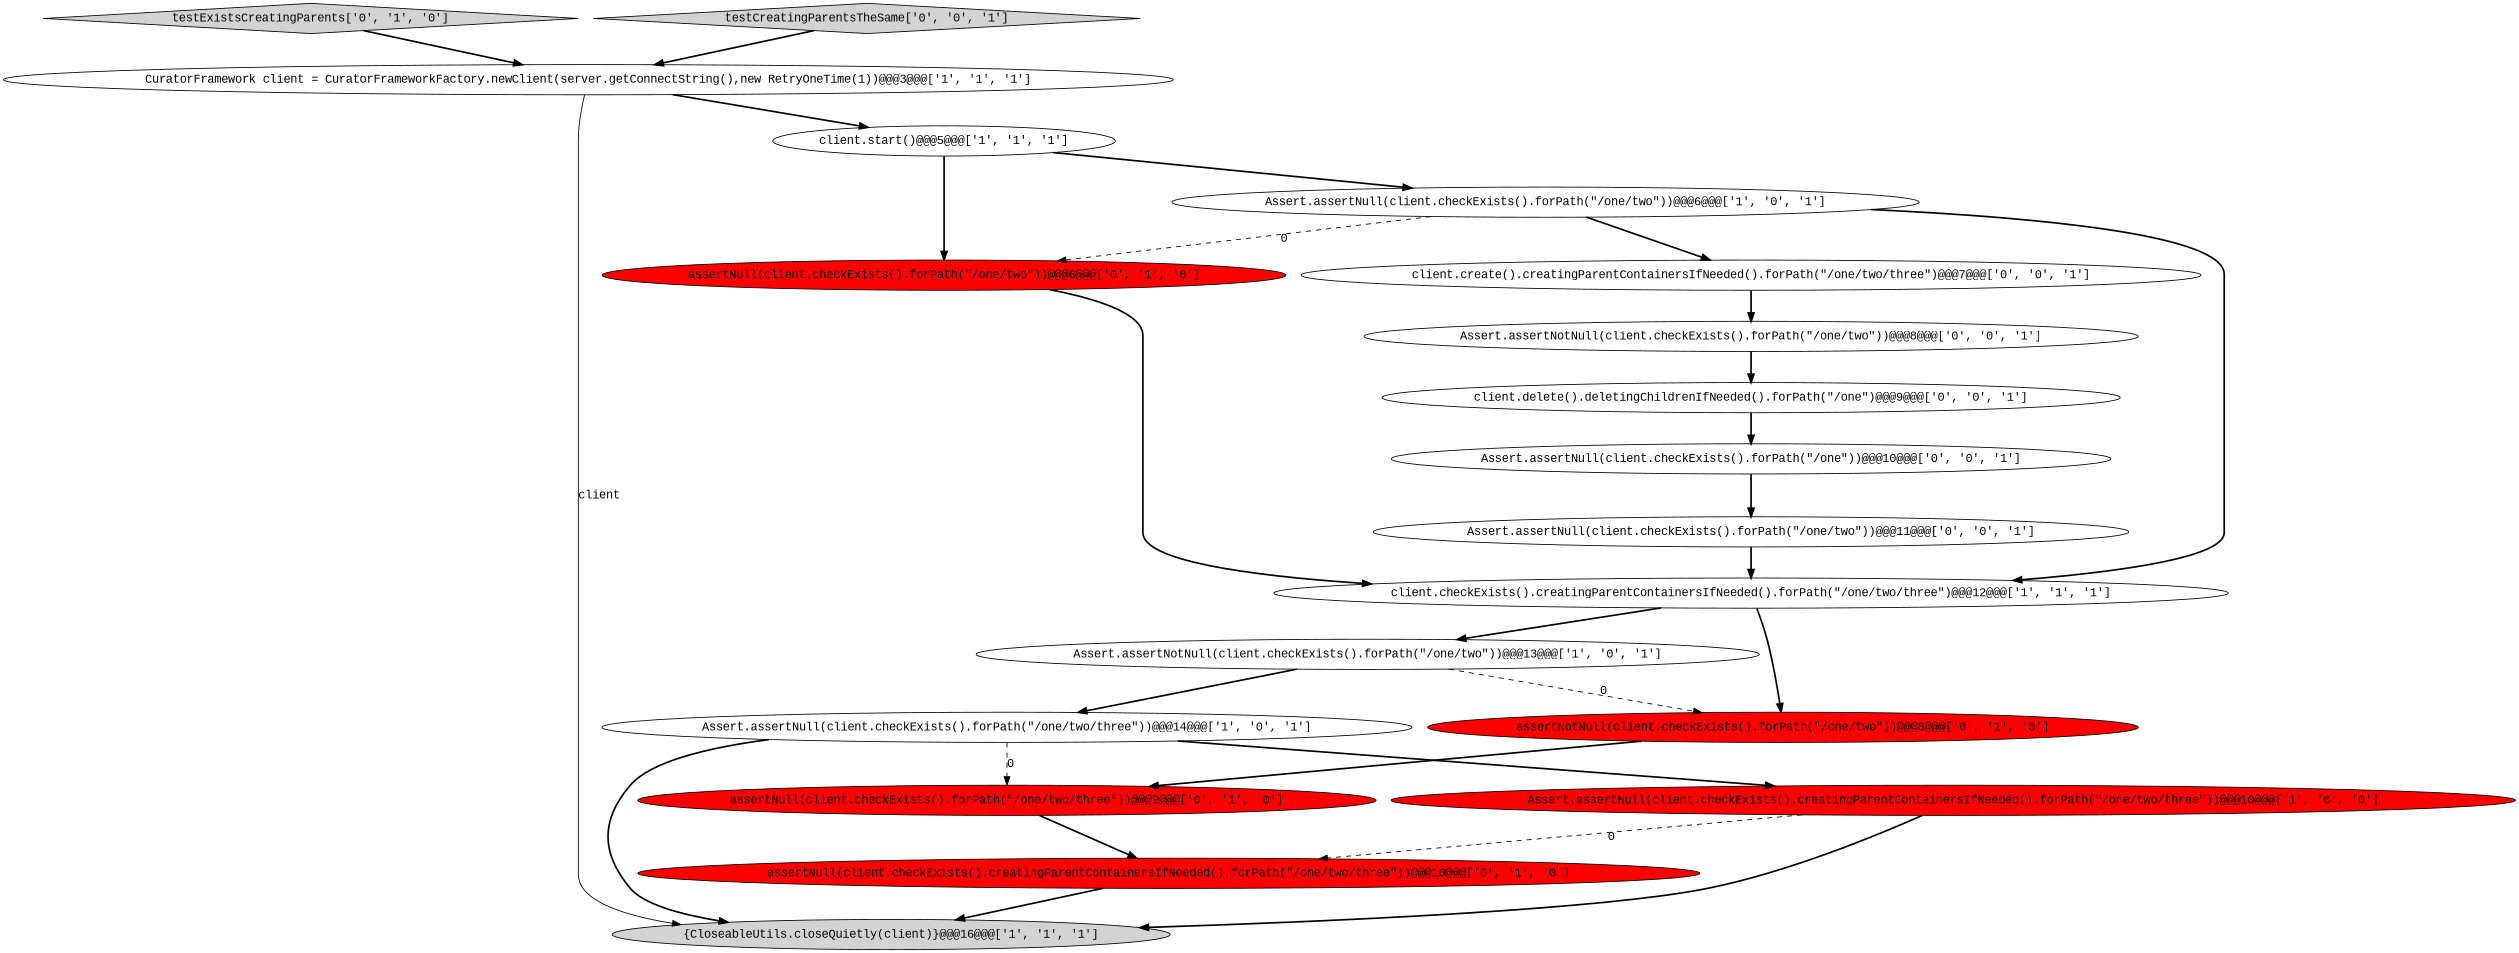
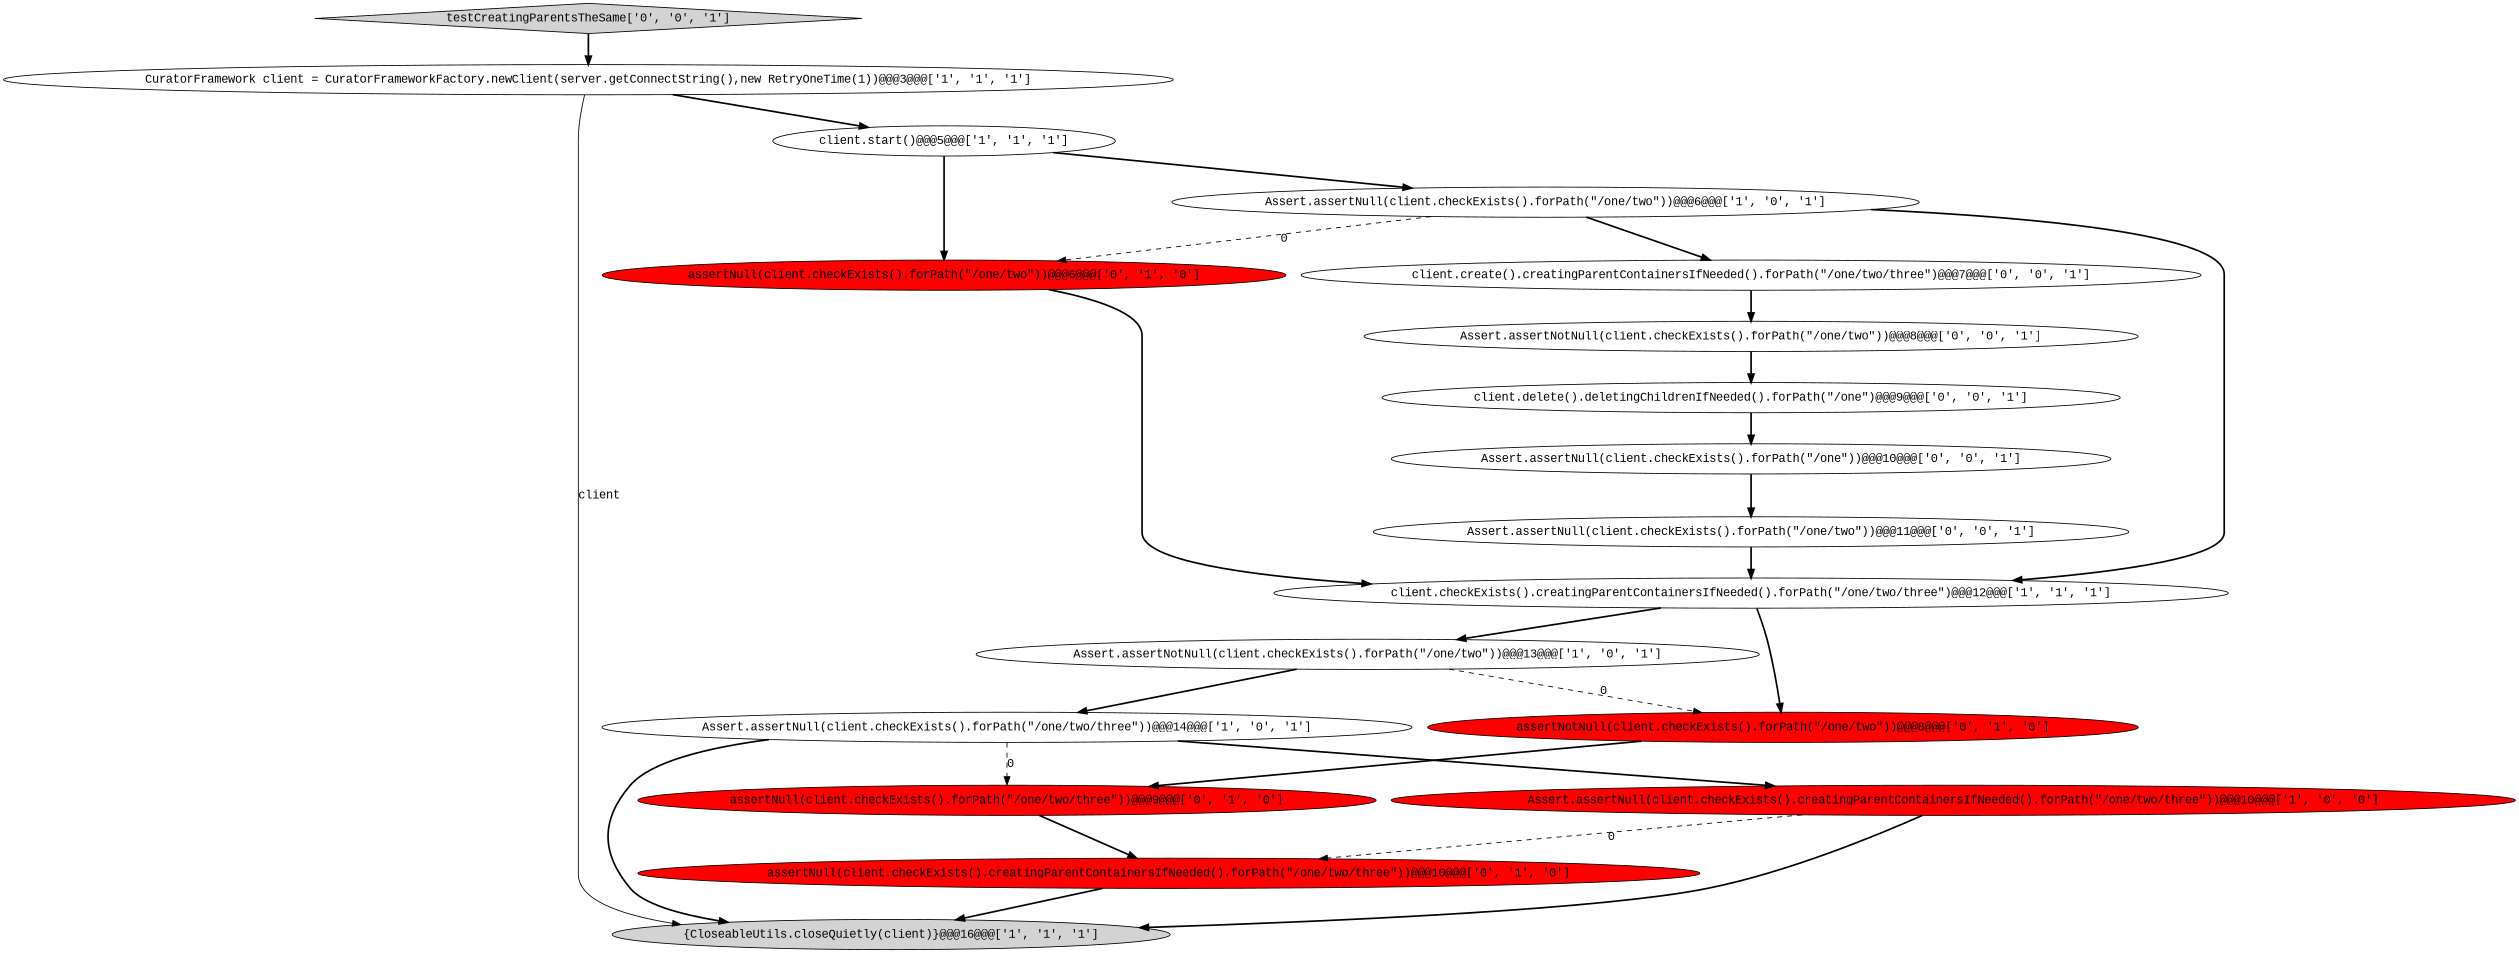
node "testExistsCreatingParents['0', '1', '0']": removed
